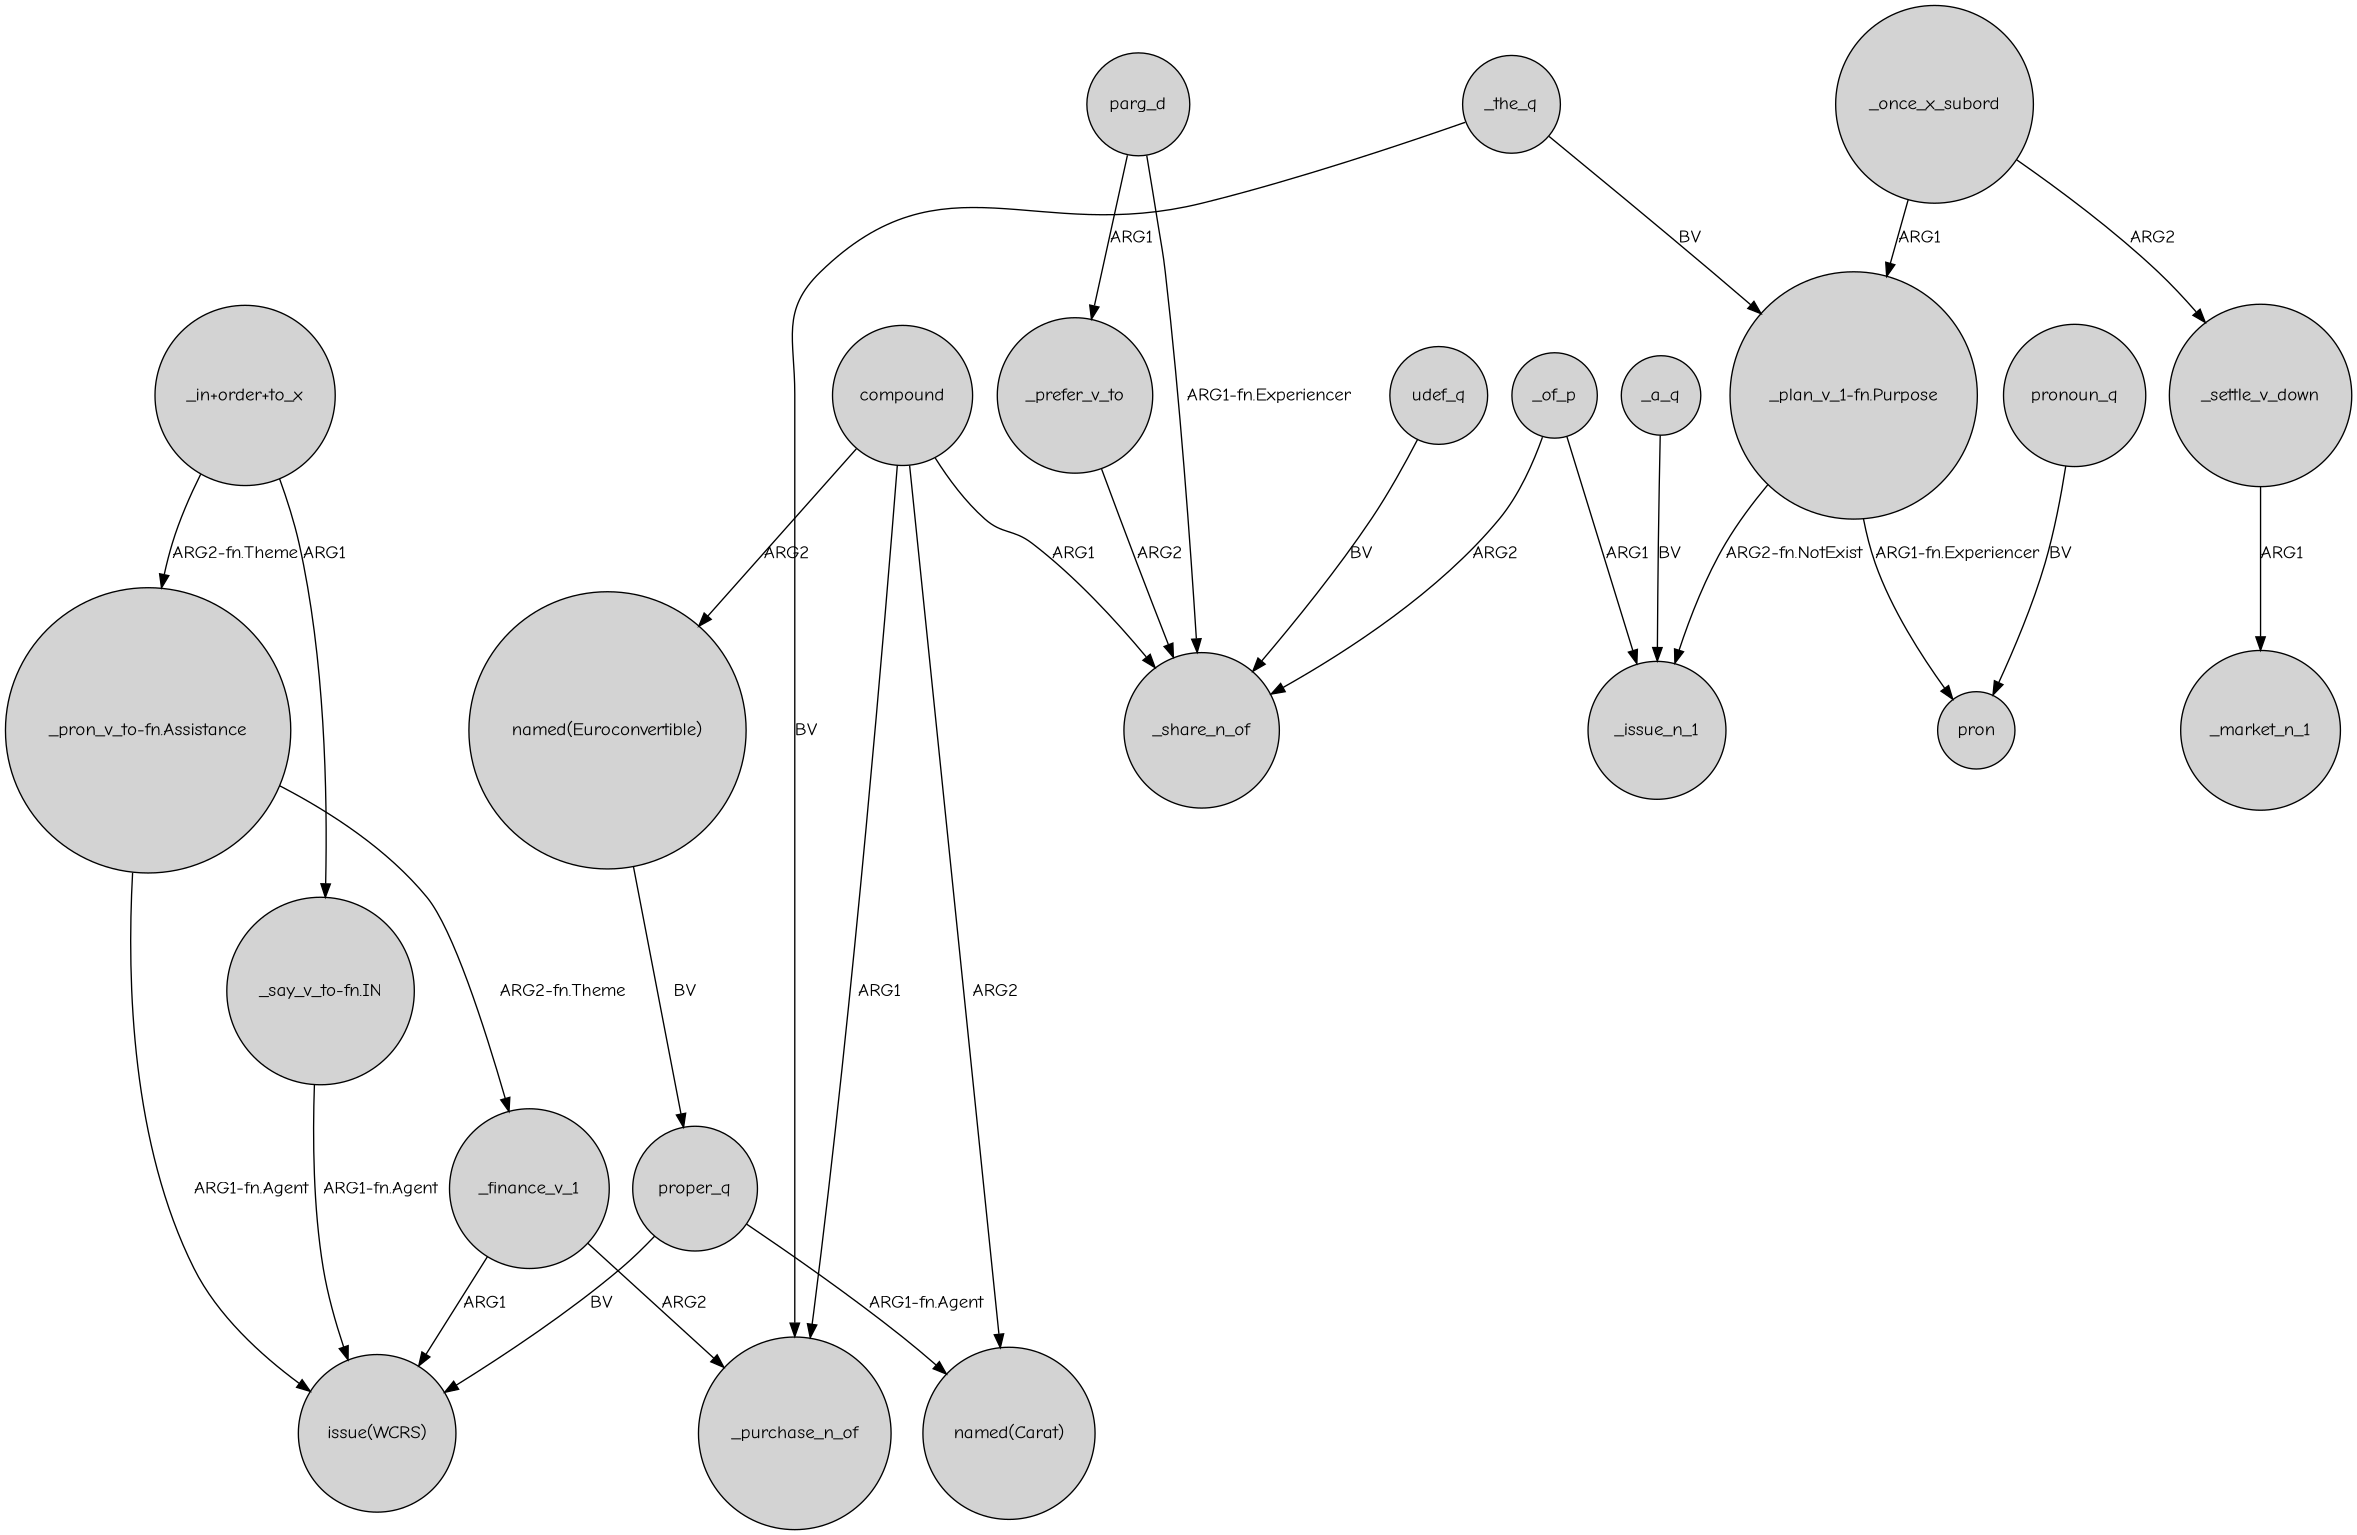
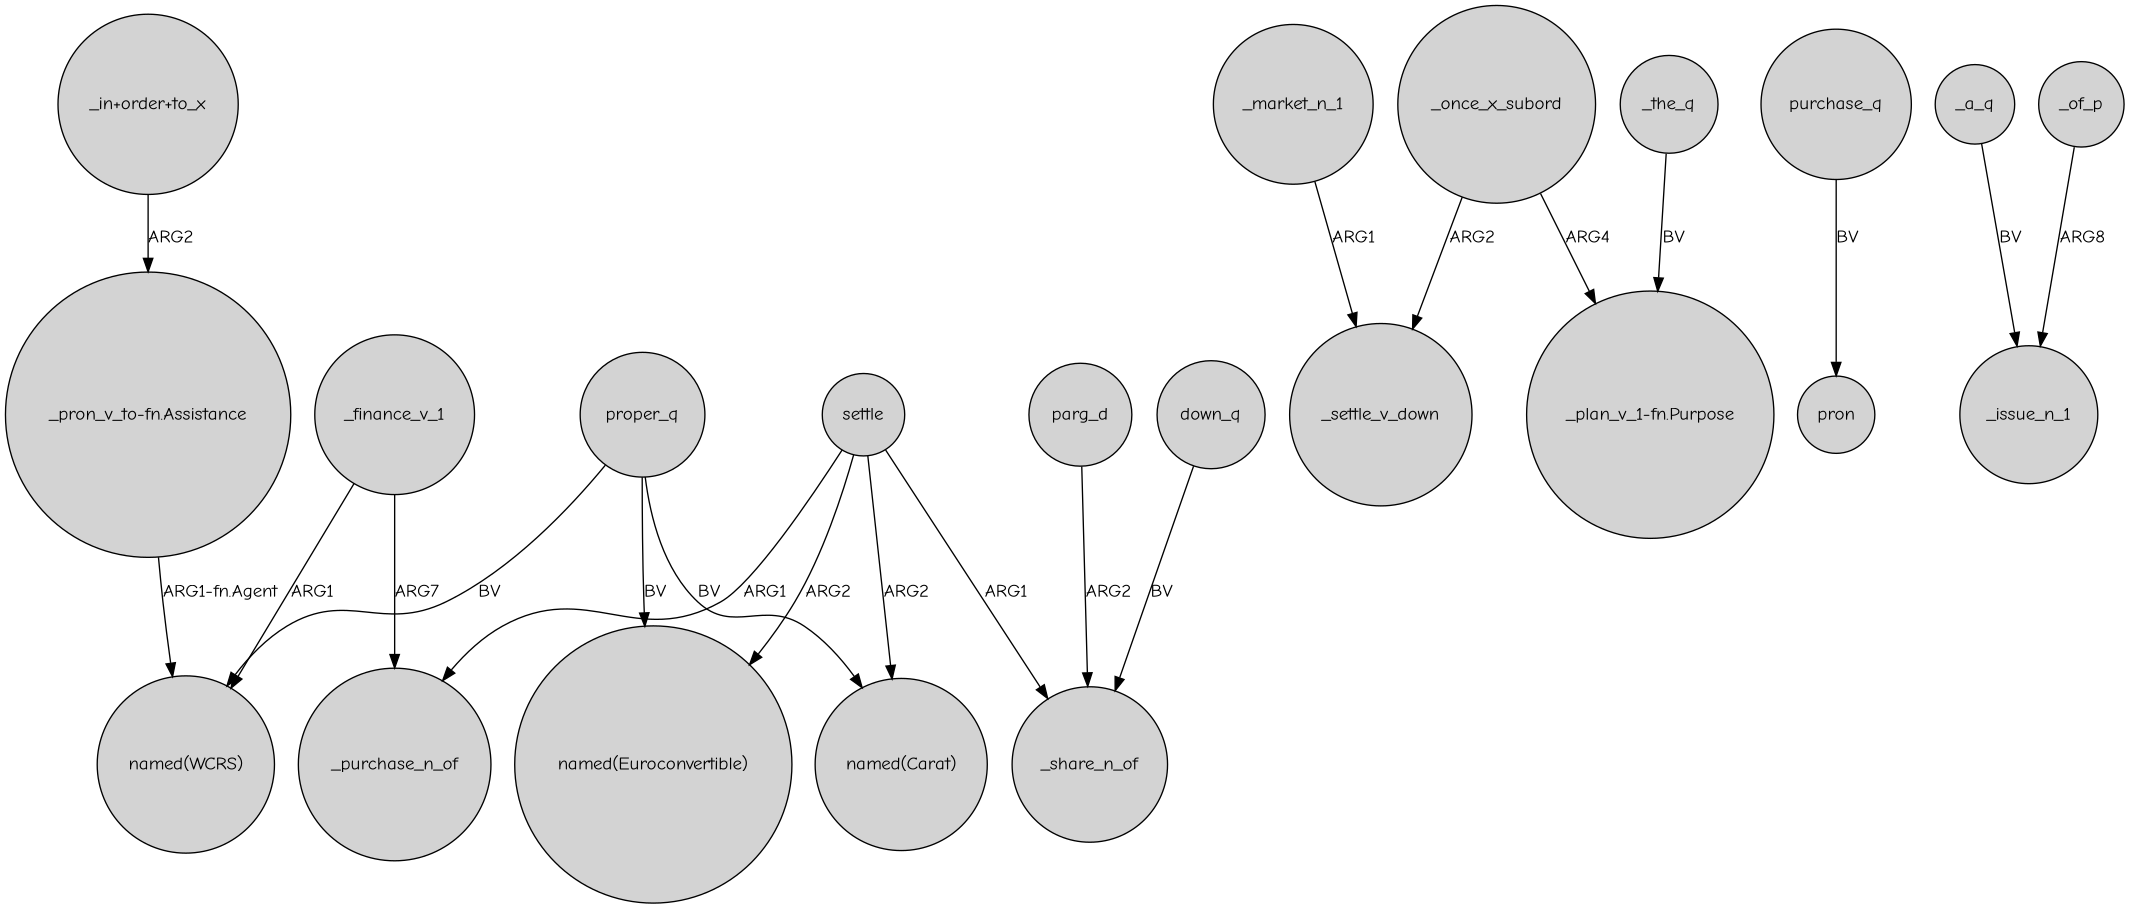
edge "_once_x_subord" -> "_plan_v_1-fn.Purpose": label "ARG1" -> "ARG4"
node "compound": label "compound" -> "settle"
node "_prefer_v_to": removed
edge "parg_d" -> "_share_n_of": label "ARG1-fn.Experiencer" -> "ARG2"
node "udef_q": label "udef_q" -> "down_q"
node "pronoun_q": label "pronoun_q" -> "purchase_q"
edge "_the_q" -> "_purchase_n_of": removed, label "BV"
edge "_in+order+to_x" -> "_pron_v_to-fn.Assistance": label "ARG2-fn.Theme" -> "ARG2"
edge "_of_p" -> "_issue_n_1": label "ARG1" -> "ARG8"
edge "_settle_v_down" -> "_market_n_1": reversed
edge "_plan_v_1-fn.Purpose" -> "_issue_n_1": removed, label "ARG2-fn.NotExist"
edge "_of_p" -> "_share_n_of": removed, label "ARG2"
edge "_plan_v_1-fn.Purpose" -> "pron": removed, label "ARG1-fn.Experiencer"
edge "_pron_v_to-fn.Assistance" -> "_finance_v_1": removed, label "ARG2-fn.Theme"
edge "named(Euroconvertible)" -> "proper_q": reversed
node "_say_v_to-fn.IN": removed
edge "_finance_v_1" -> "_purchase_n_of": label "ARG2" -> "ARG7"
edge "proper_q" -> "named(Carat)": label "ARG1-fn.Agent" -> "BV"
node "issue(WCRS)": label "issue(WCRS)" -> "named(WCRS)"
